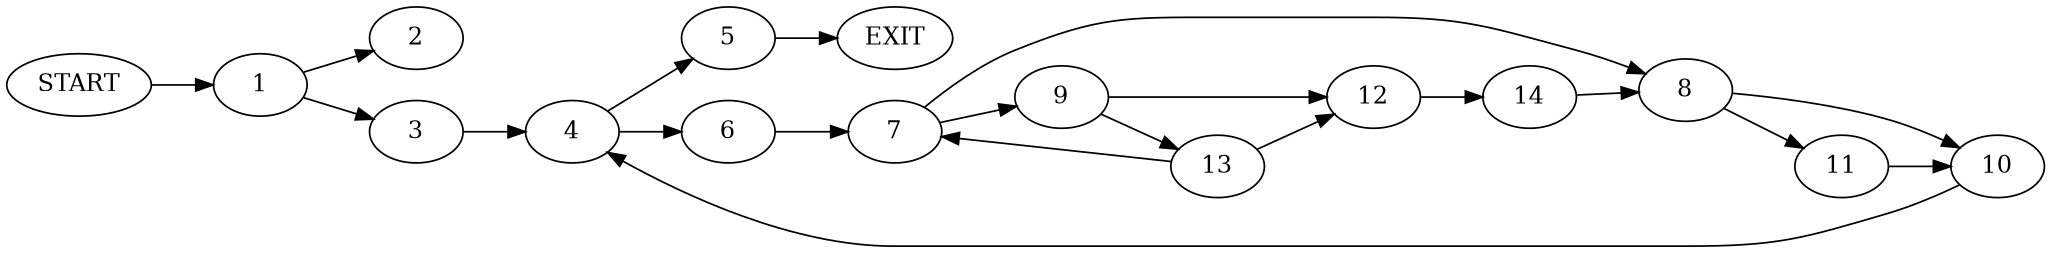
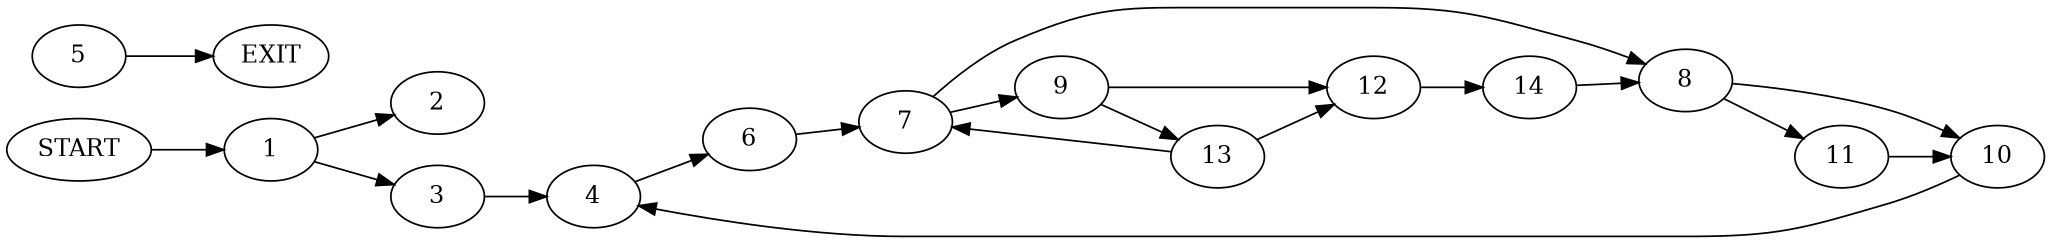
edge "4" -> "5": removed
